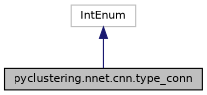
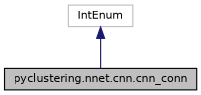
node "pyclustering.nnet.cnn.type_conn": label "pyclustering.nnet.cnn.type_conn" -> "pyclustering.nnet.cnn.cnn_conn"
